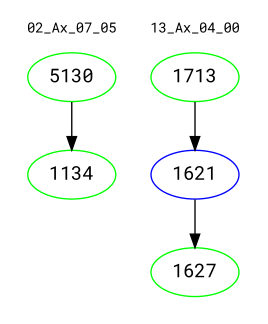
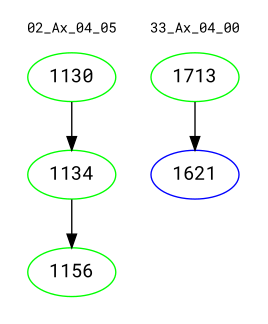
cluster "02_Ax_07_05": label "02_Ax_07_05" -> "02_Ax_04_05"
cluster "13_Ax_04_00": label "13_Ax_04_00" -> "33_Ax_04_00"
node "5130": label "5130" -> "1130"
node "1156": added
node "1627": removed
